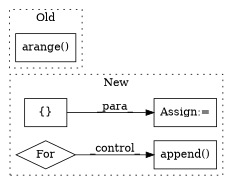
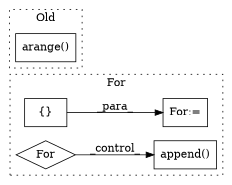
cluster "New": label "New" -> "For"
node "Assign:=": label "Assign:=" -> "For:="
